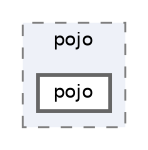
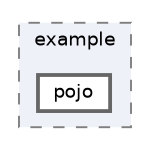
cluster "pojo": label "pojo" -> "example"
